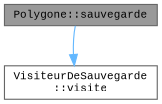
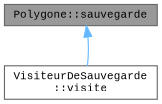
edge "Polygone::sauvegarde" -> "VisiteurDeSauvegarde ::visite": reversed
